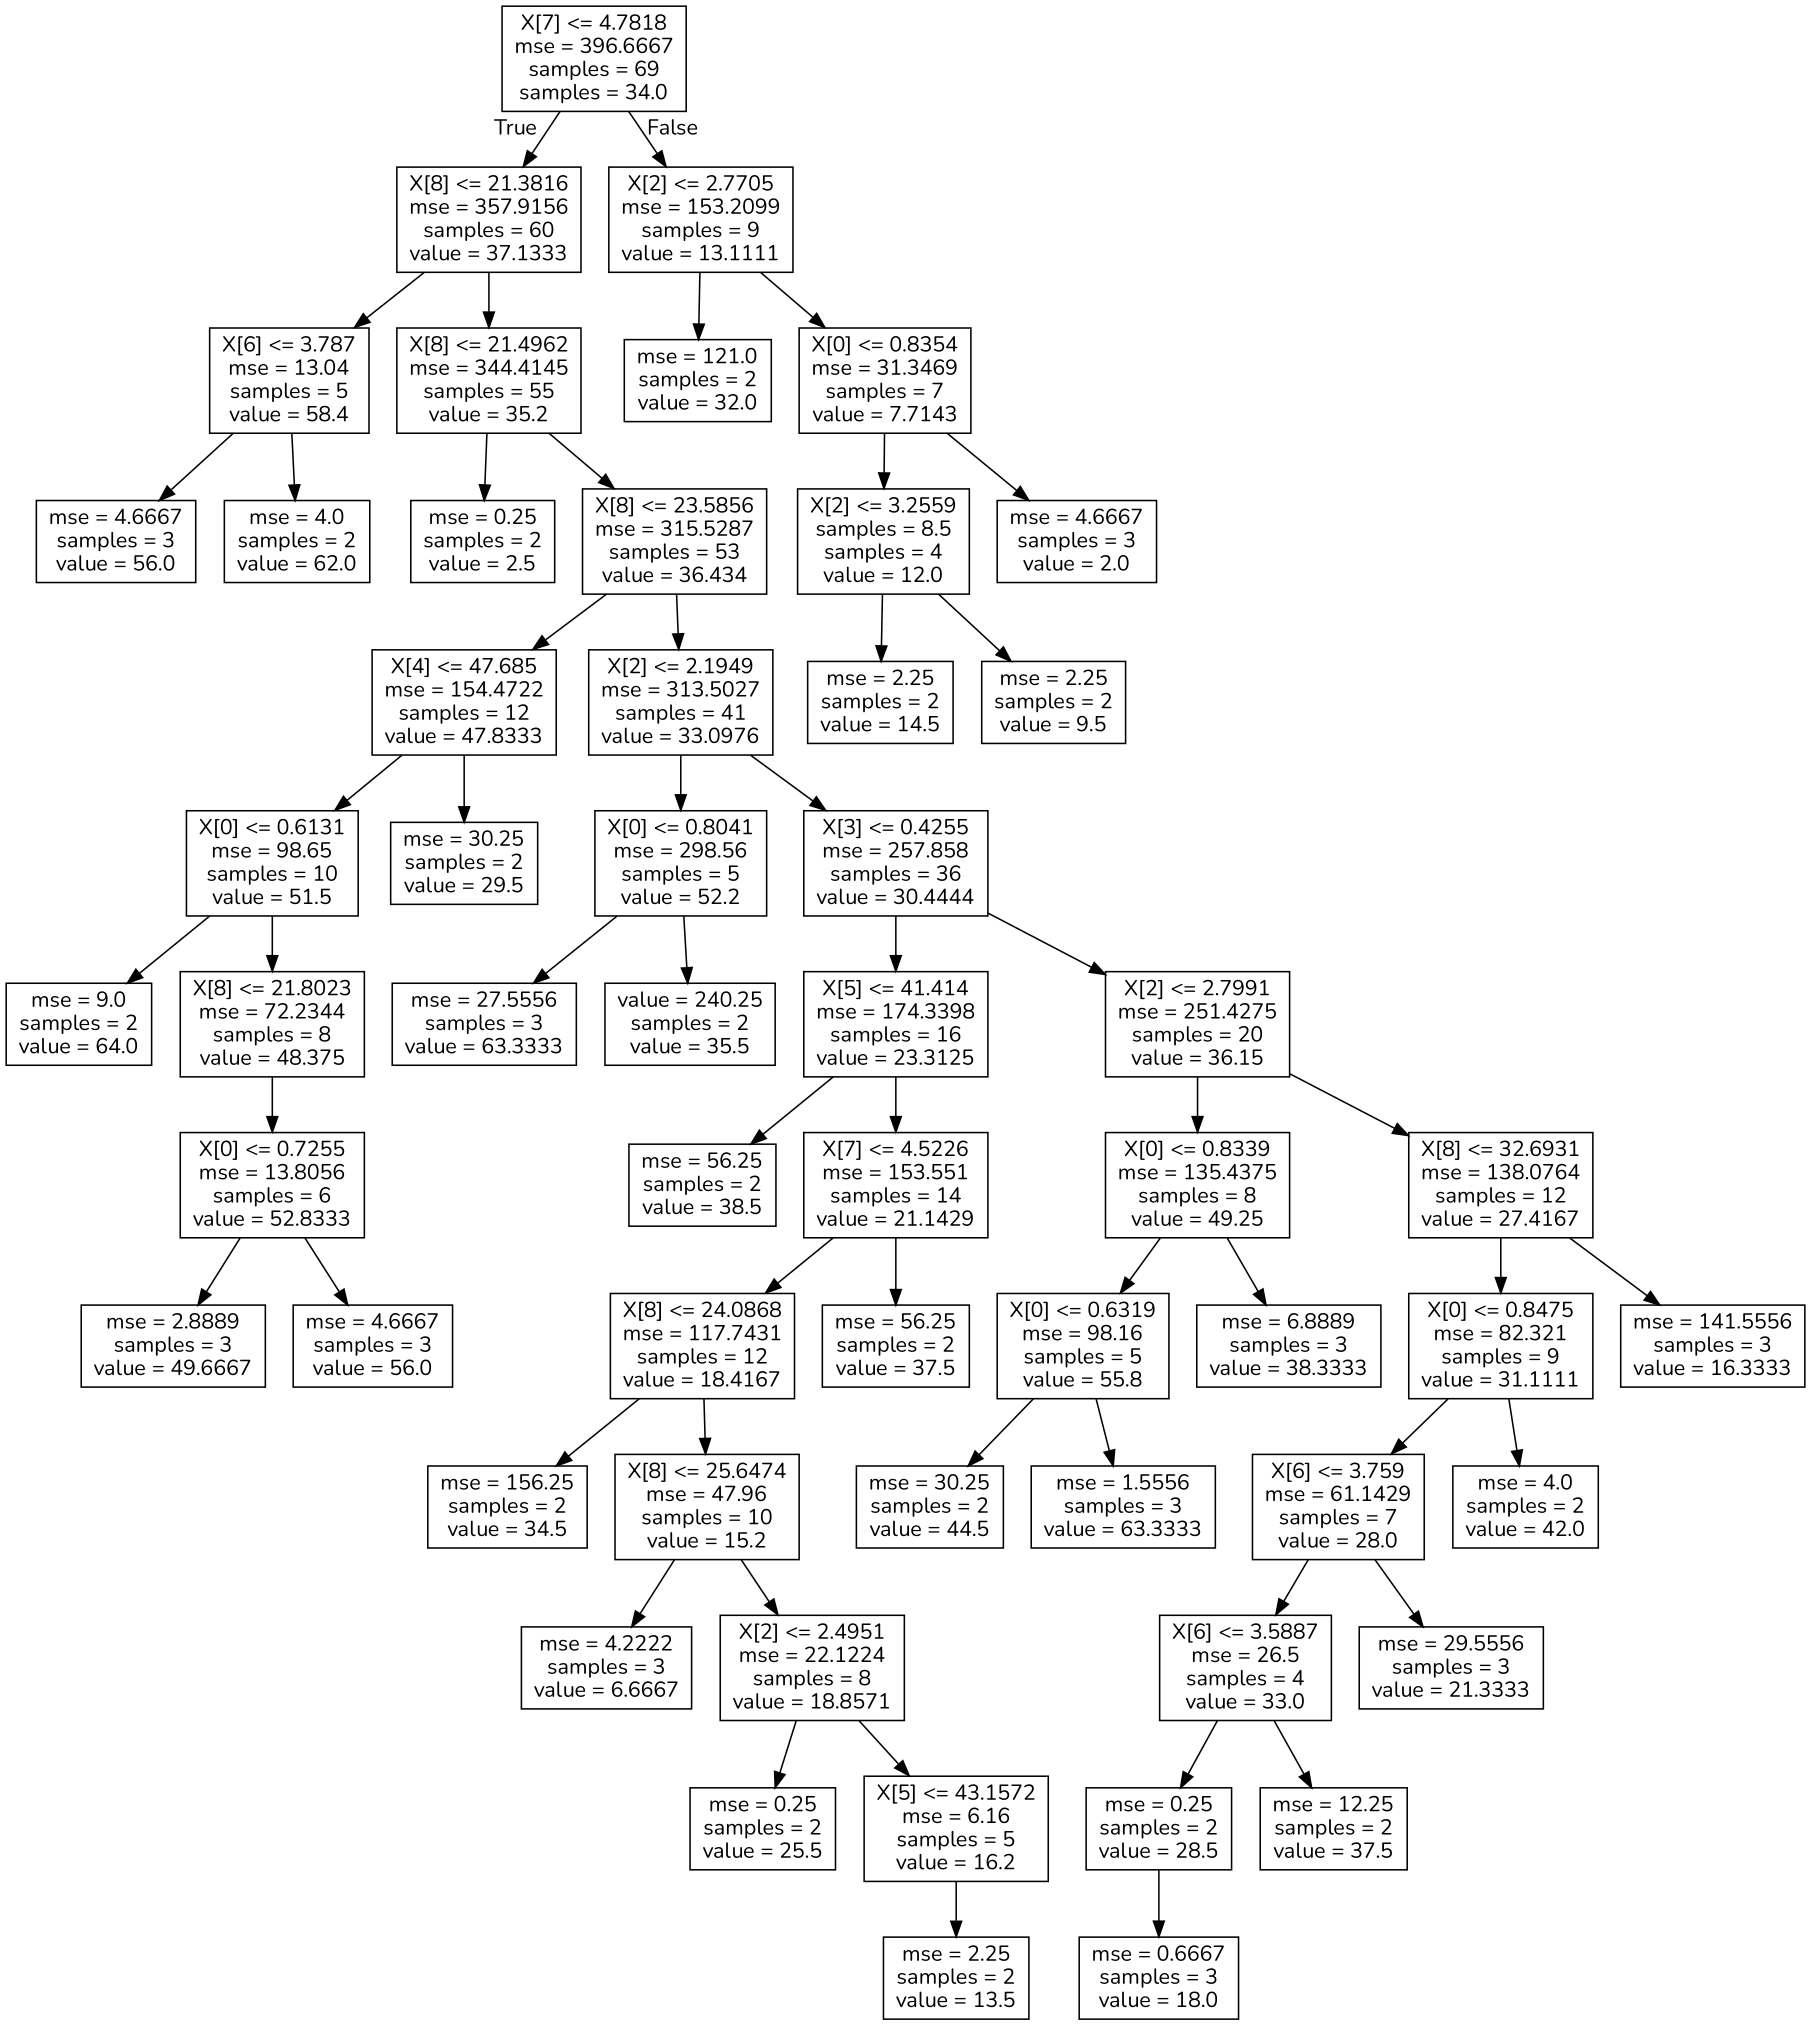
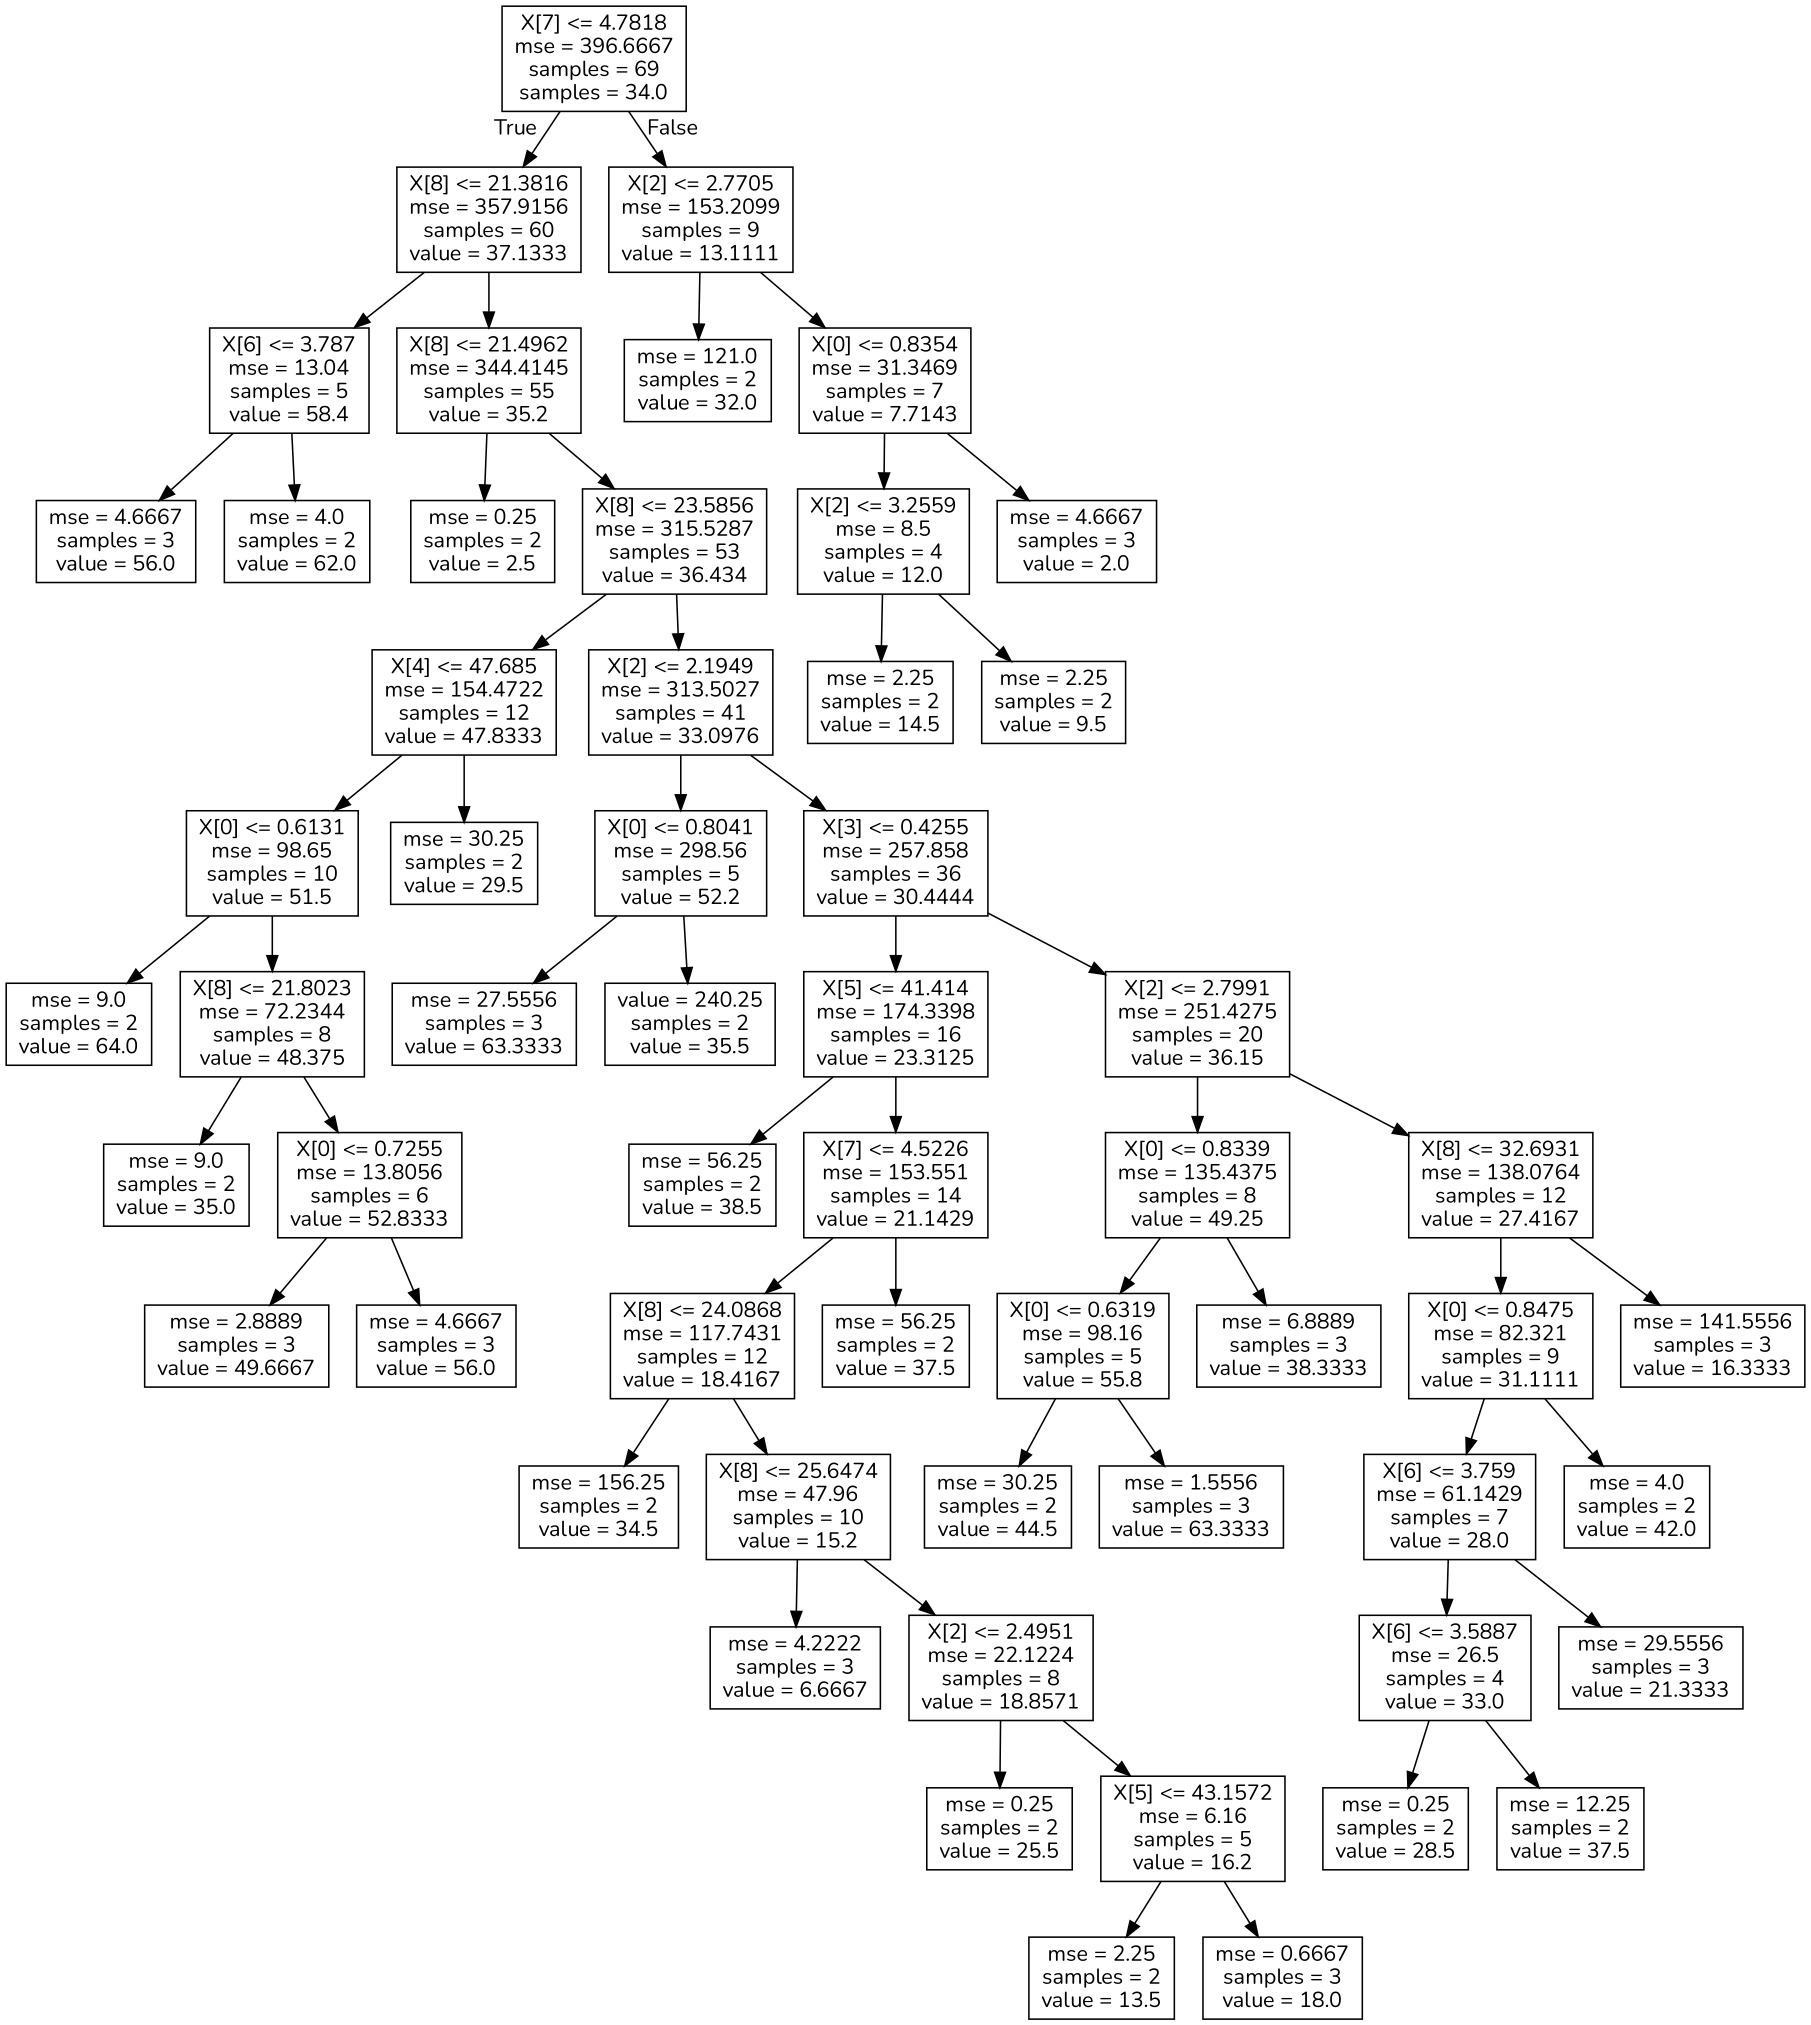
node "X[2] <= 3.2559 samples = 8.5 samples = 4 value = 12.0": label "X[2] <= 3.2559 samples = 8.5 samples = 4 value = 12.0" -> "X[2] <= 3.2559 mse = 8.5 samples = 4 value = 12.0"
node "mse = 9.0 samples = 2 value = 35.0": added
edge "mse = 0.25 samples = 2 value = 28.5" -> "mse = 0.6667 samples = 3 value = 18.0": now "X[5] <= 43.1572 mse = 6.16 samples = 5 value = 16.2" -> "mse = 0.6667 samples = 3 value = 18.0"
